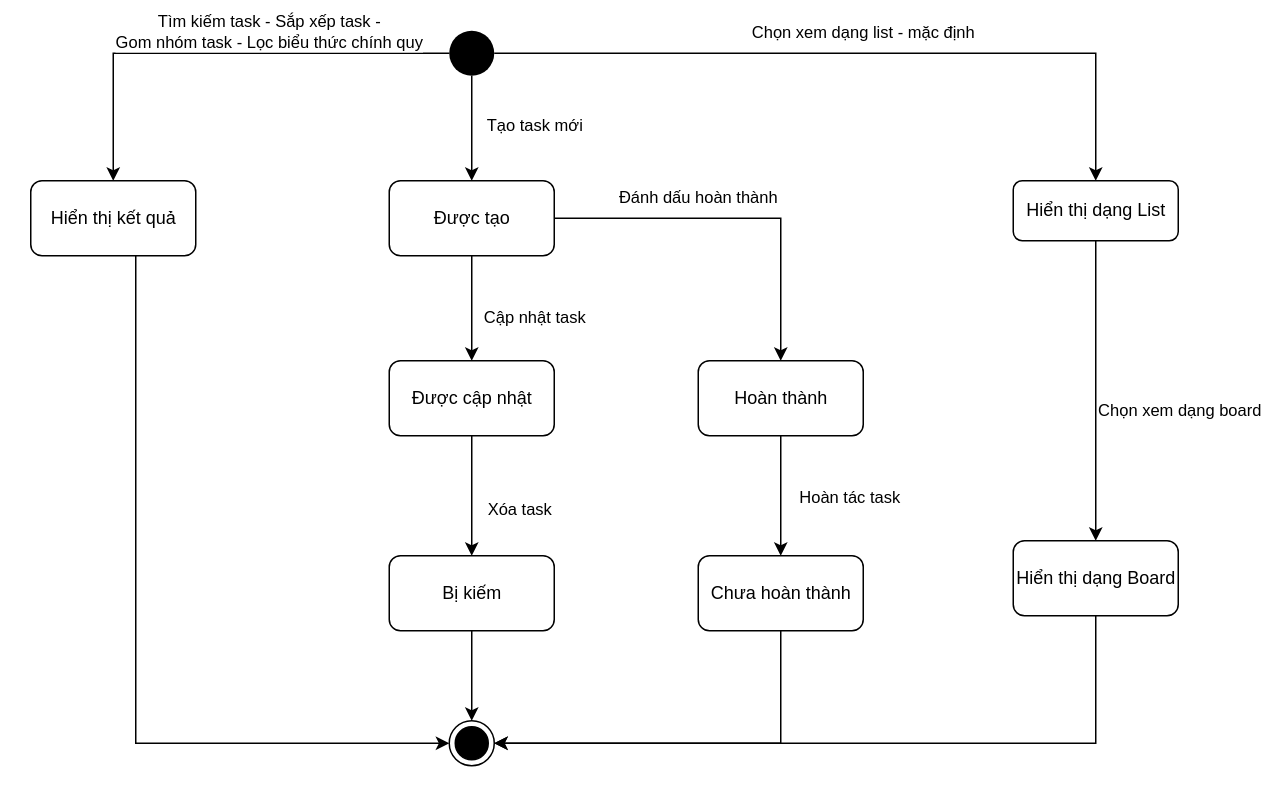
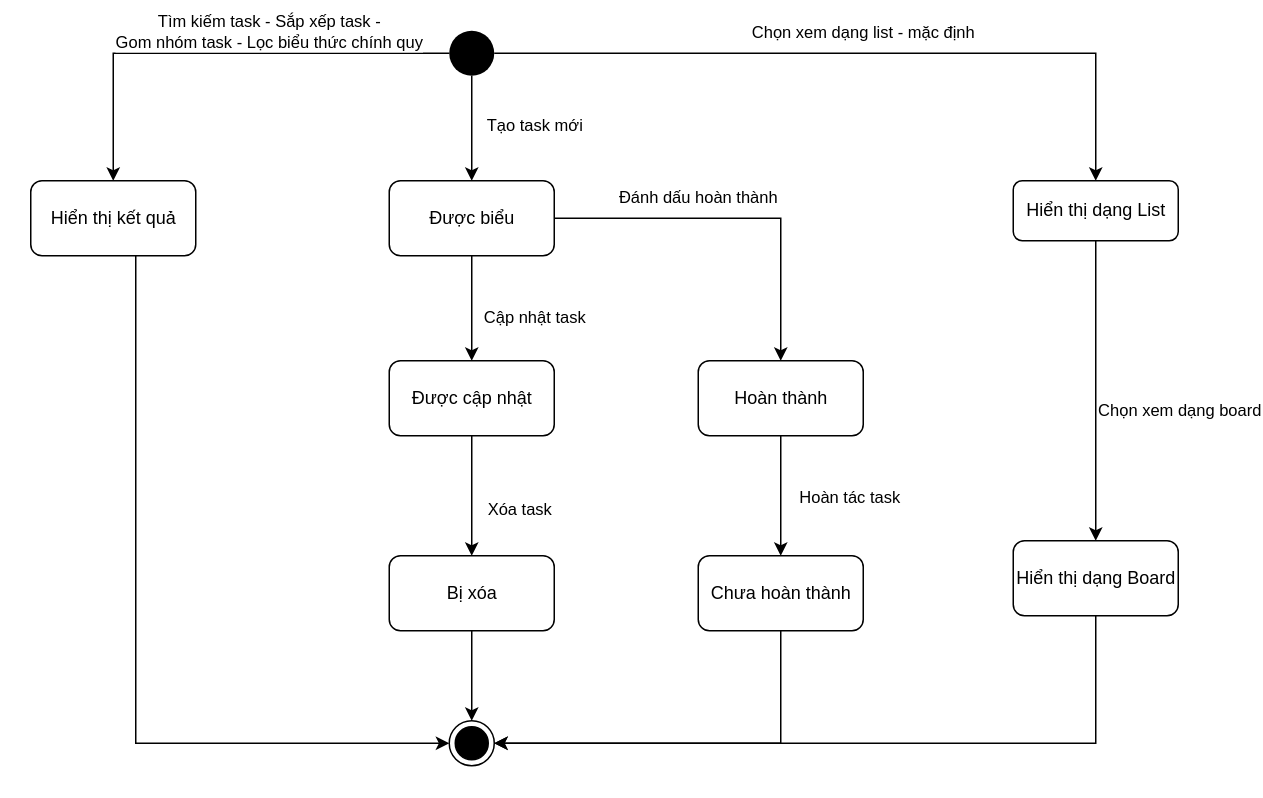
node "Được tạo": label "Được tạo" -> "Được biểu"
node "Bị kiếm": label "Bị kiếm" -> "Bị xóa"
